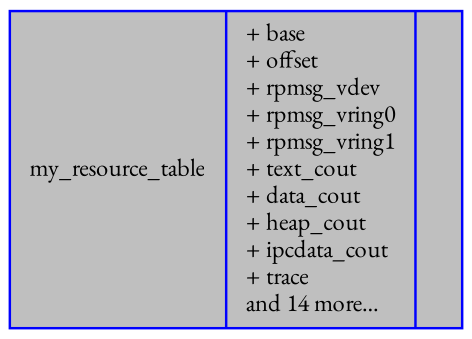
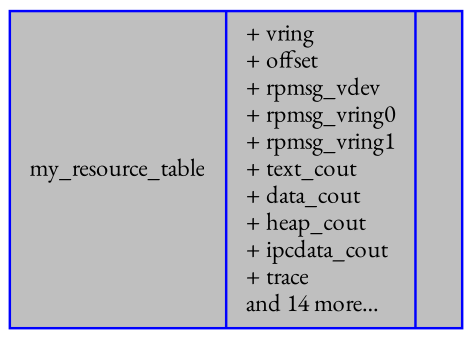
node "my_resource_table": text "+ base" -> "+ vring"
